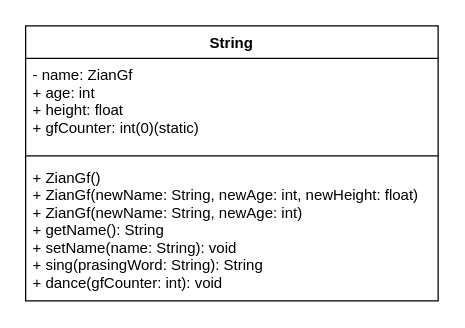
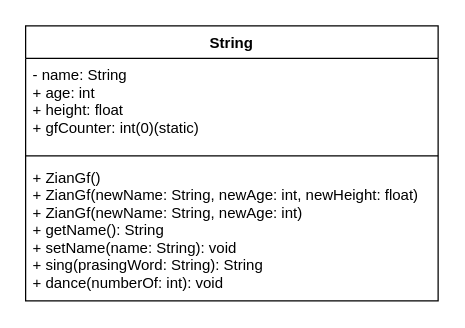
node "- name: ZianGf + age: int + height: float + gfCounter: int(0)(static)": label "- name: ZianGf + age: int + height: float + gfCounter: int(0)(static)" -> "- name: String + age: int + height: float + gfCounter: int(0)(static)"
node "+ ZianGf() + ZianGf(newName: String, newAge: int, newHeight: float) + ZianGf(newName: String, newAge: int) + getName(): String + setName(name: String): void + sing(prasingWord: String): String + dance(gfCounter: int): void": label "+ ZianGf() + ZianGf(newName: String, newAge: int, newHeight: float) + ZianGf(newName: String, newAge: int) + getName(): String + setName(name: String): void + sing(prasingWord: String): String + dance(gfCounter: int): void" -> "+ ZianGf() + ZianGf(newName: String, newAge: int, newHeight: float) + ZianGf(newName: String, newAge: int) + getName(): String + setName(name: String): void + sing(prasingWord: String): String + dance(numberOf: int): void"
